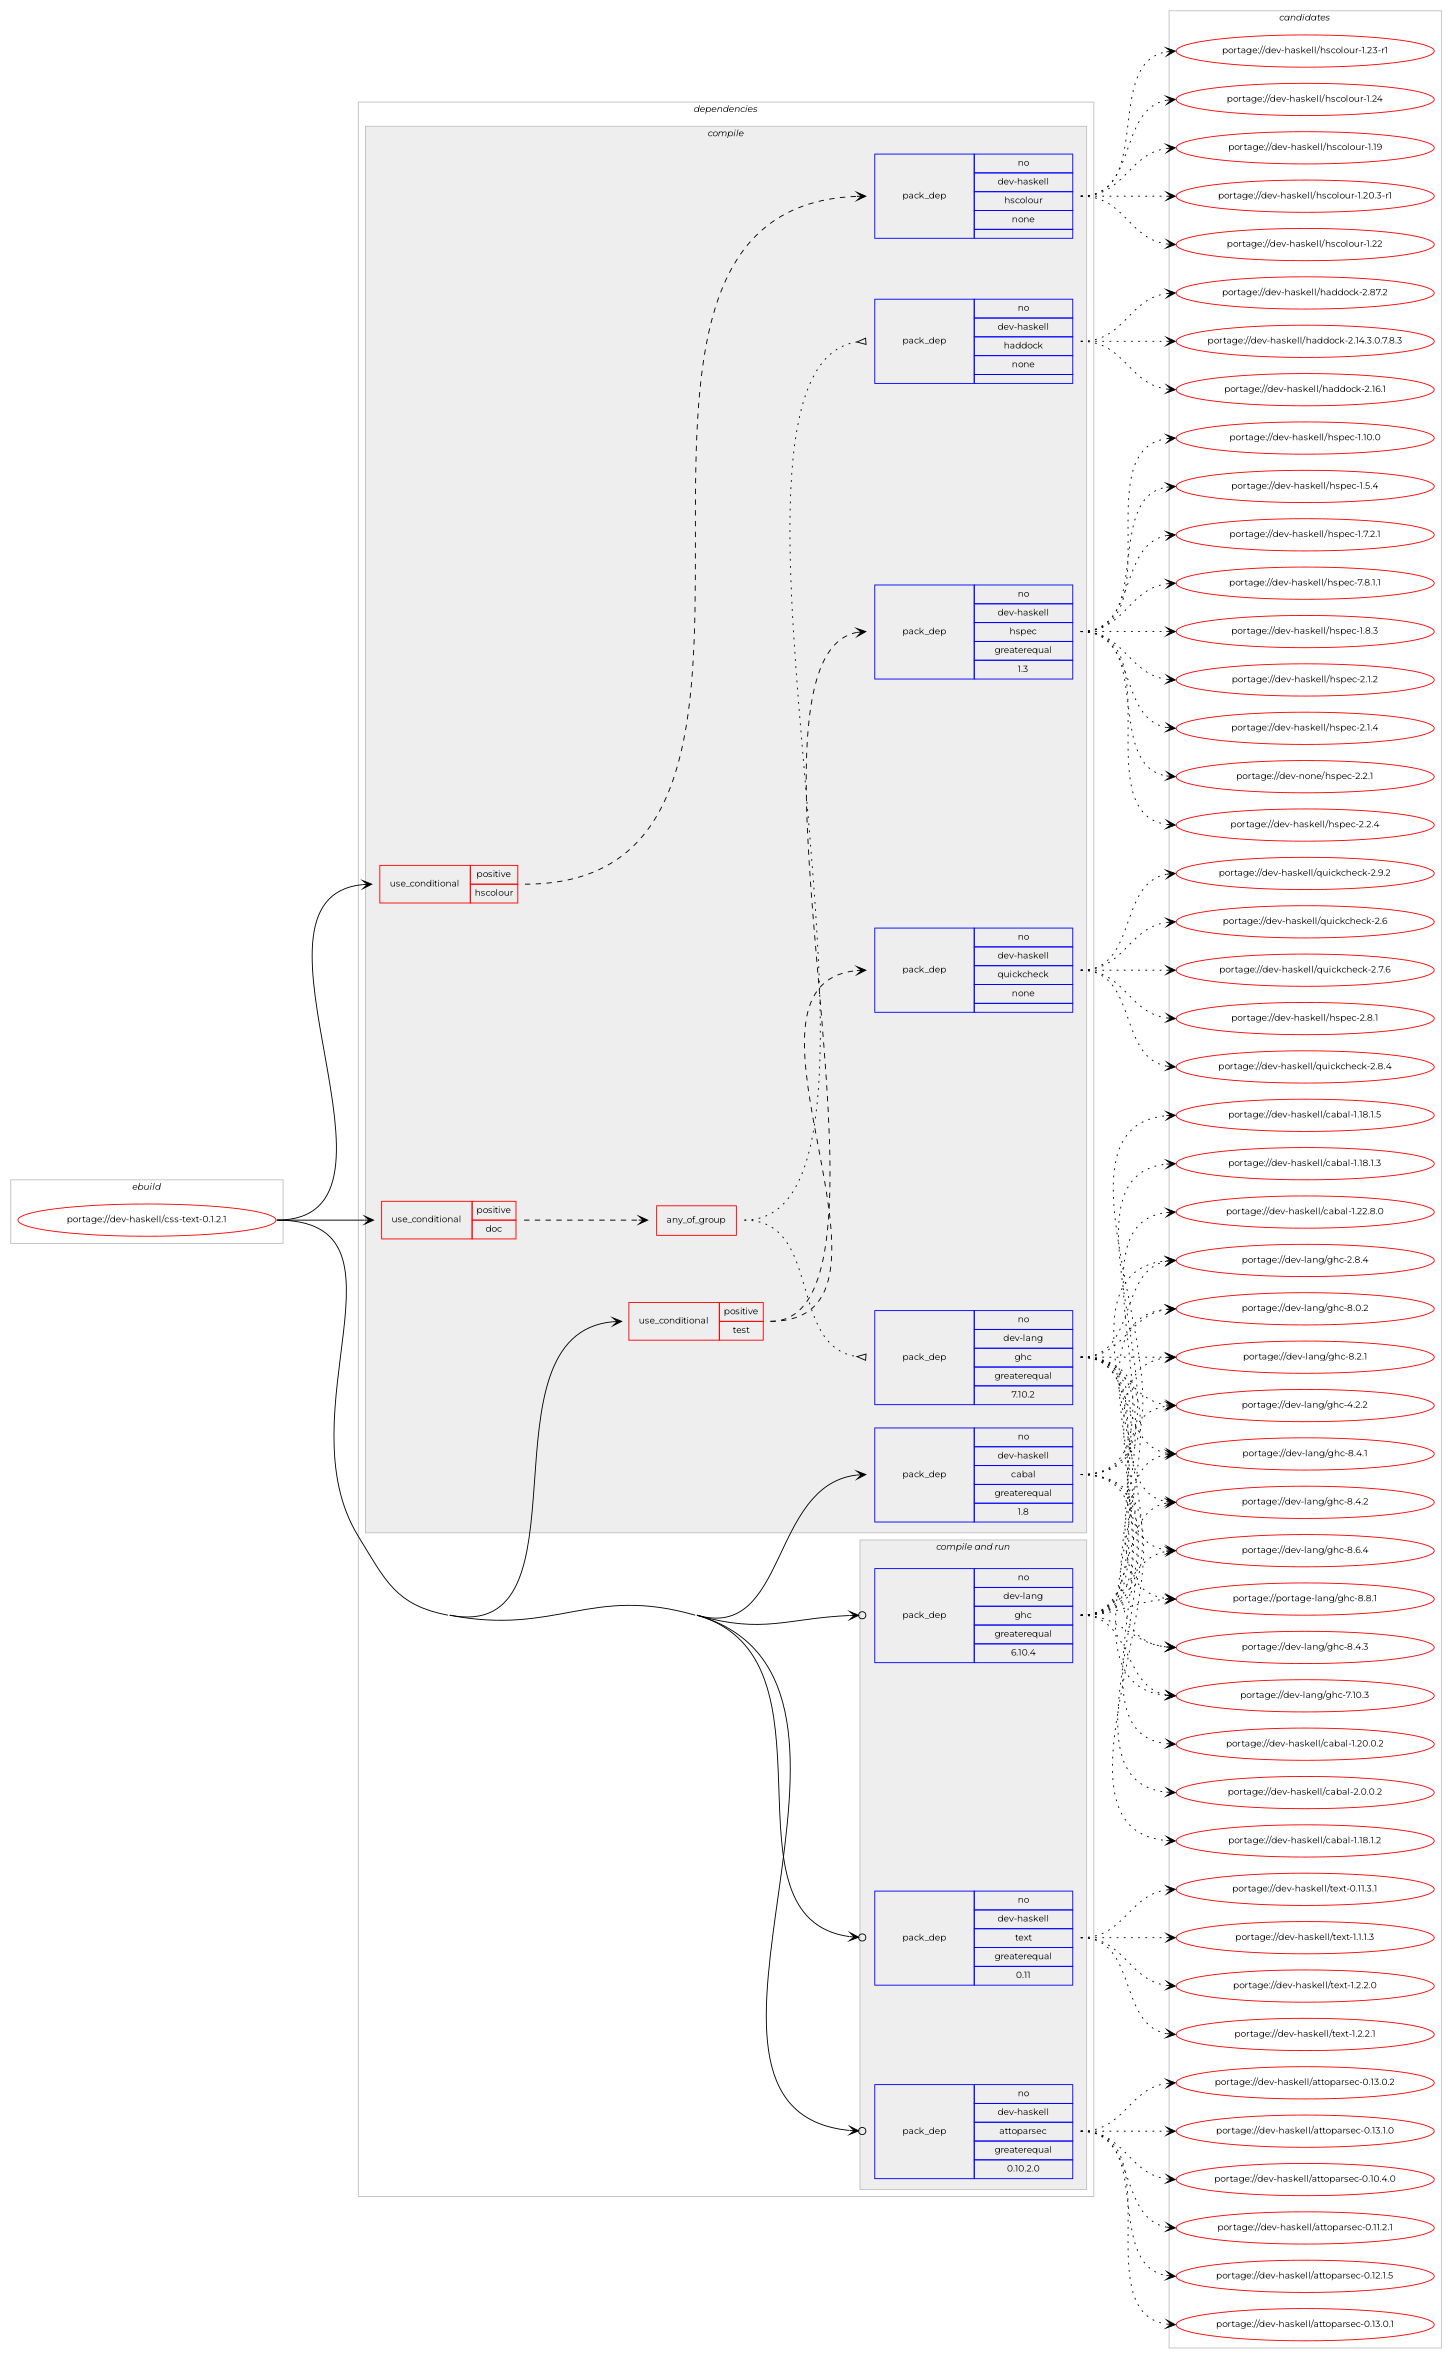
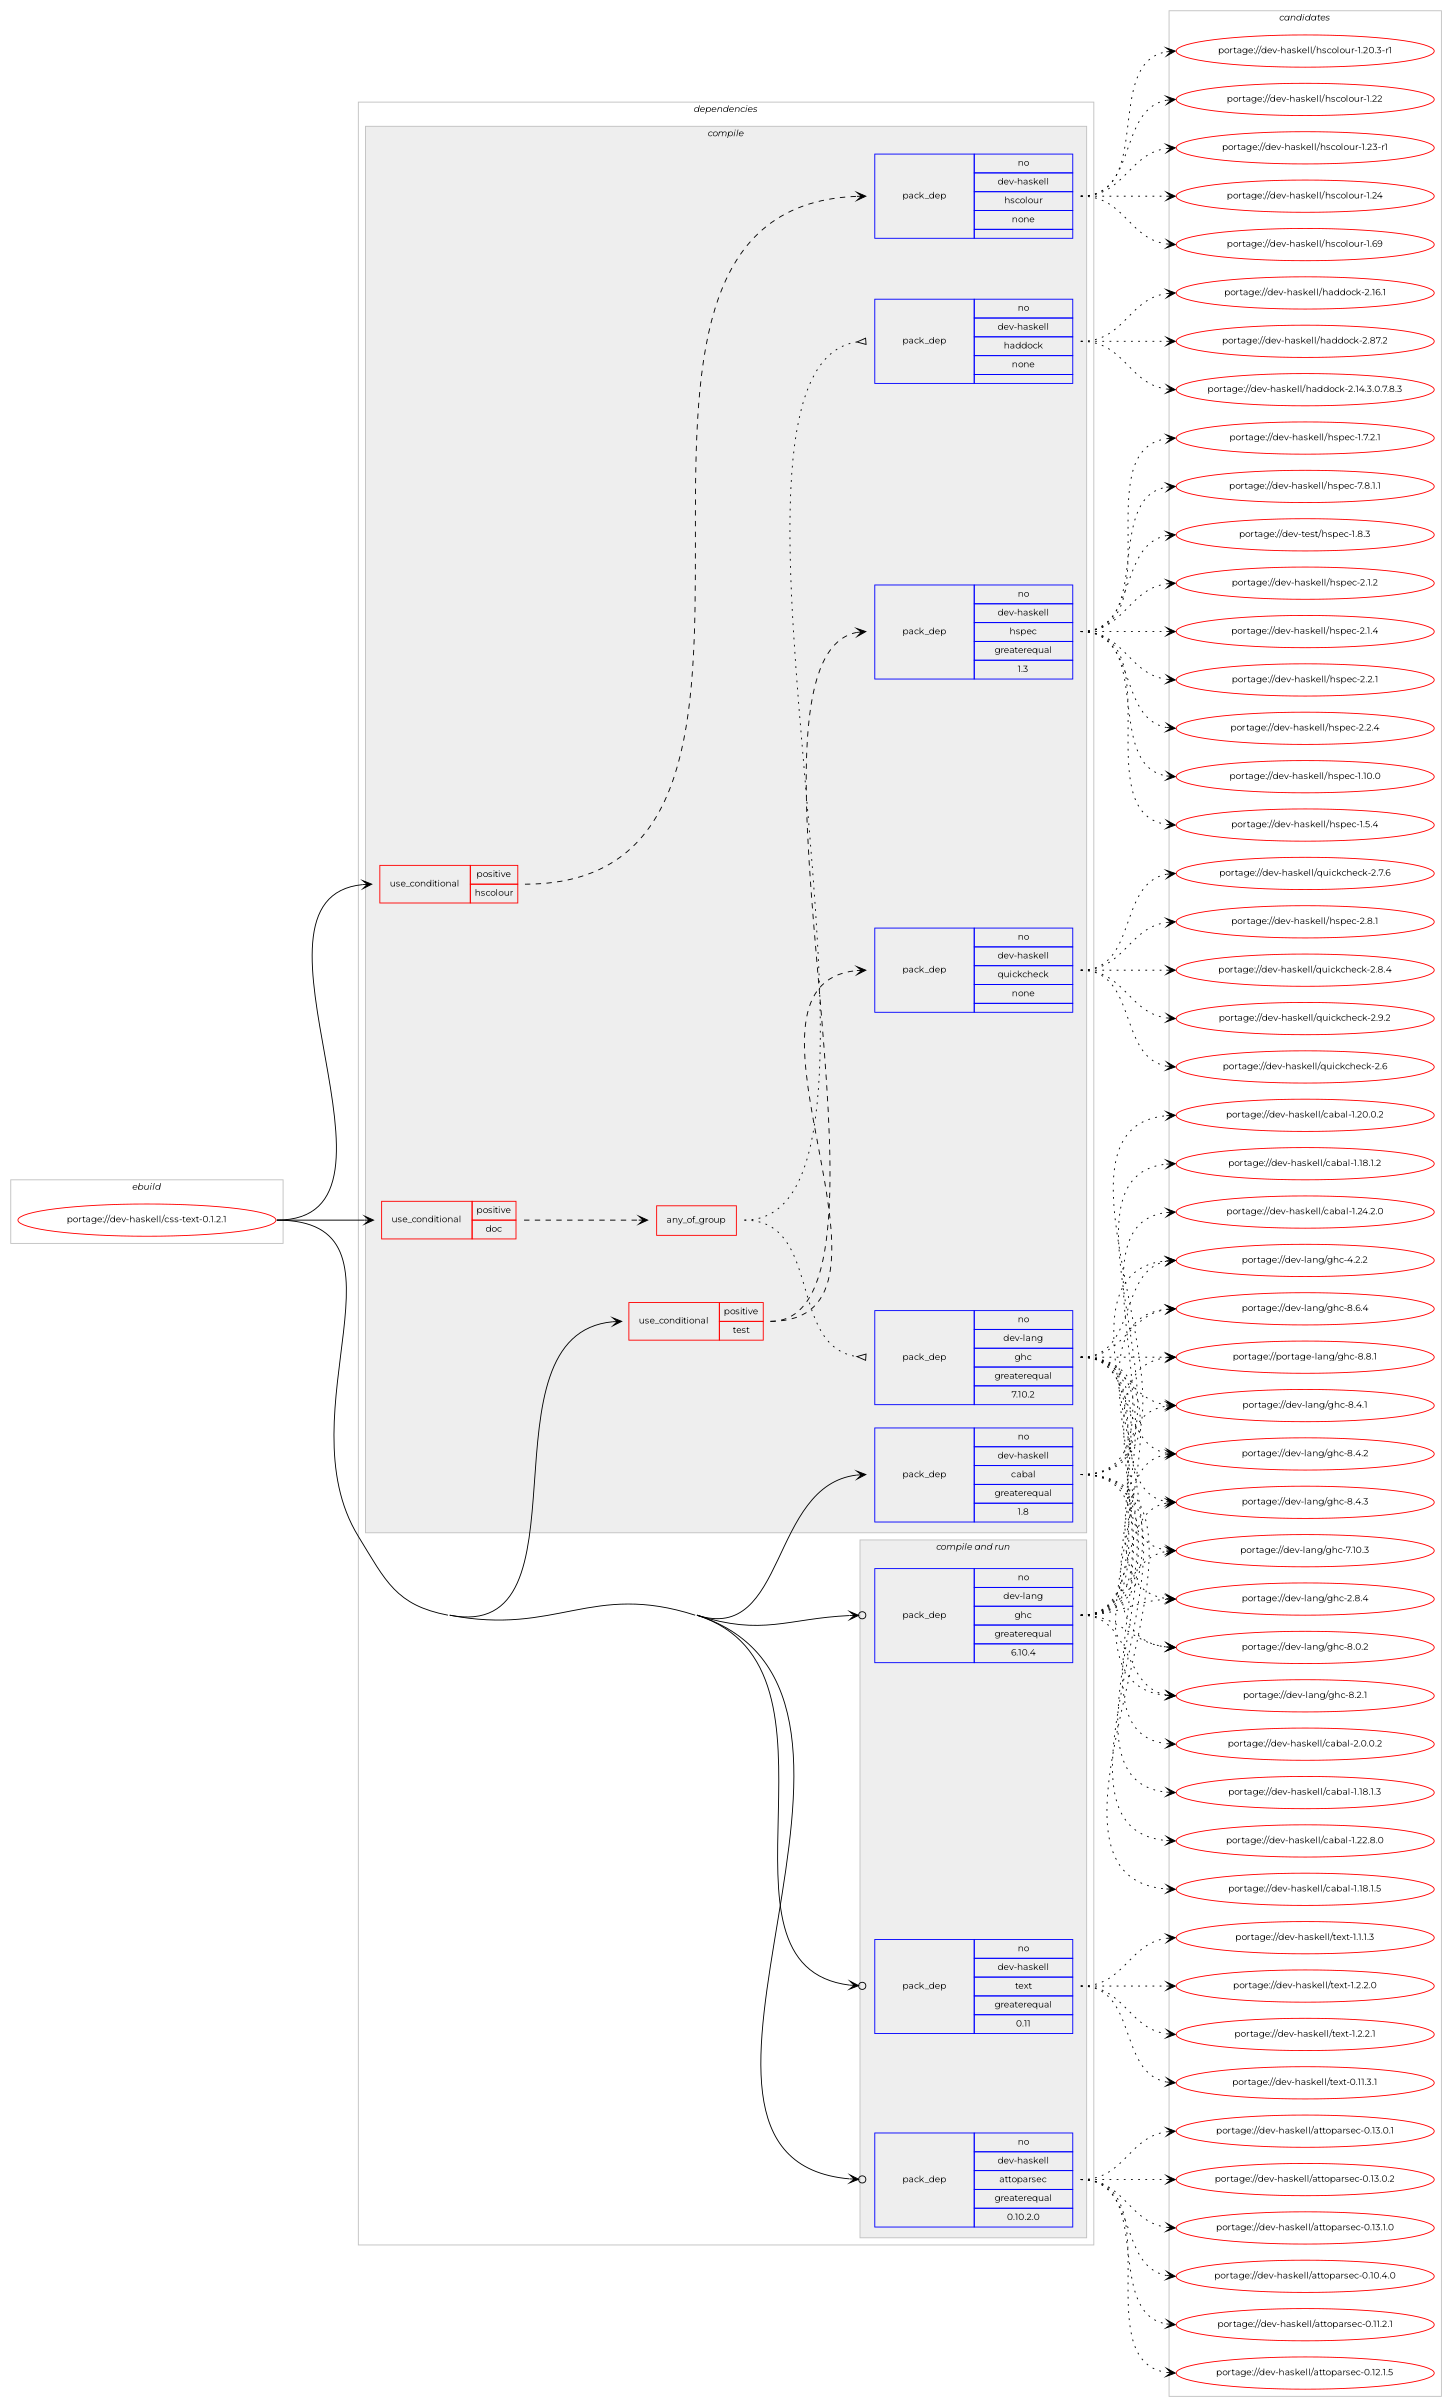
node "portage://dev-haskell/hscolour-1.19": label "portage://dev-haskell/hscolour-1.19" -> "portage://dev-haskell/hscolour-1.69"
node "portage://dev-haskell/hspec-1.8.3": label "portage://dev-haskell/hspec-1.8.3" -> "portage://dev-test/hspec-1.8.3"
node "portage://dev-none/hspec-2.2.1": label "portage://dev-none/hspec-2.2.1" -> "portage://dev-haskell/hspec-2.2.1"
node "portage://dev-haskell/cabal-1.24.2.0": added
